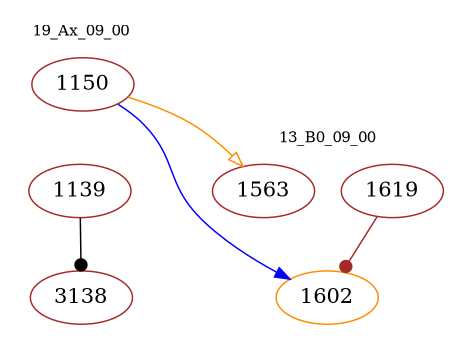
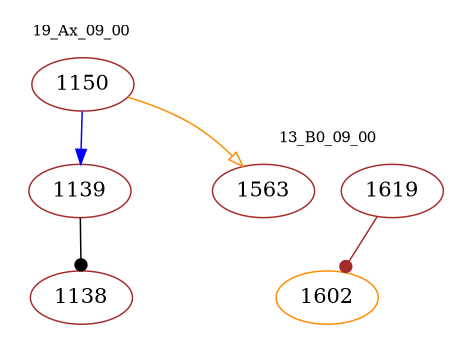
edge "1150" -> "1602": now "1150" -> "1139"
node "3138": label "3138" -> "1138"
